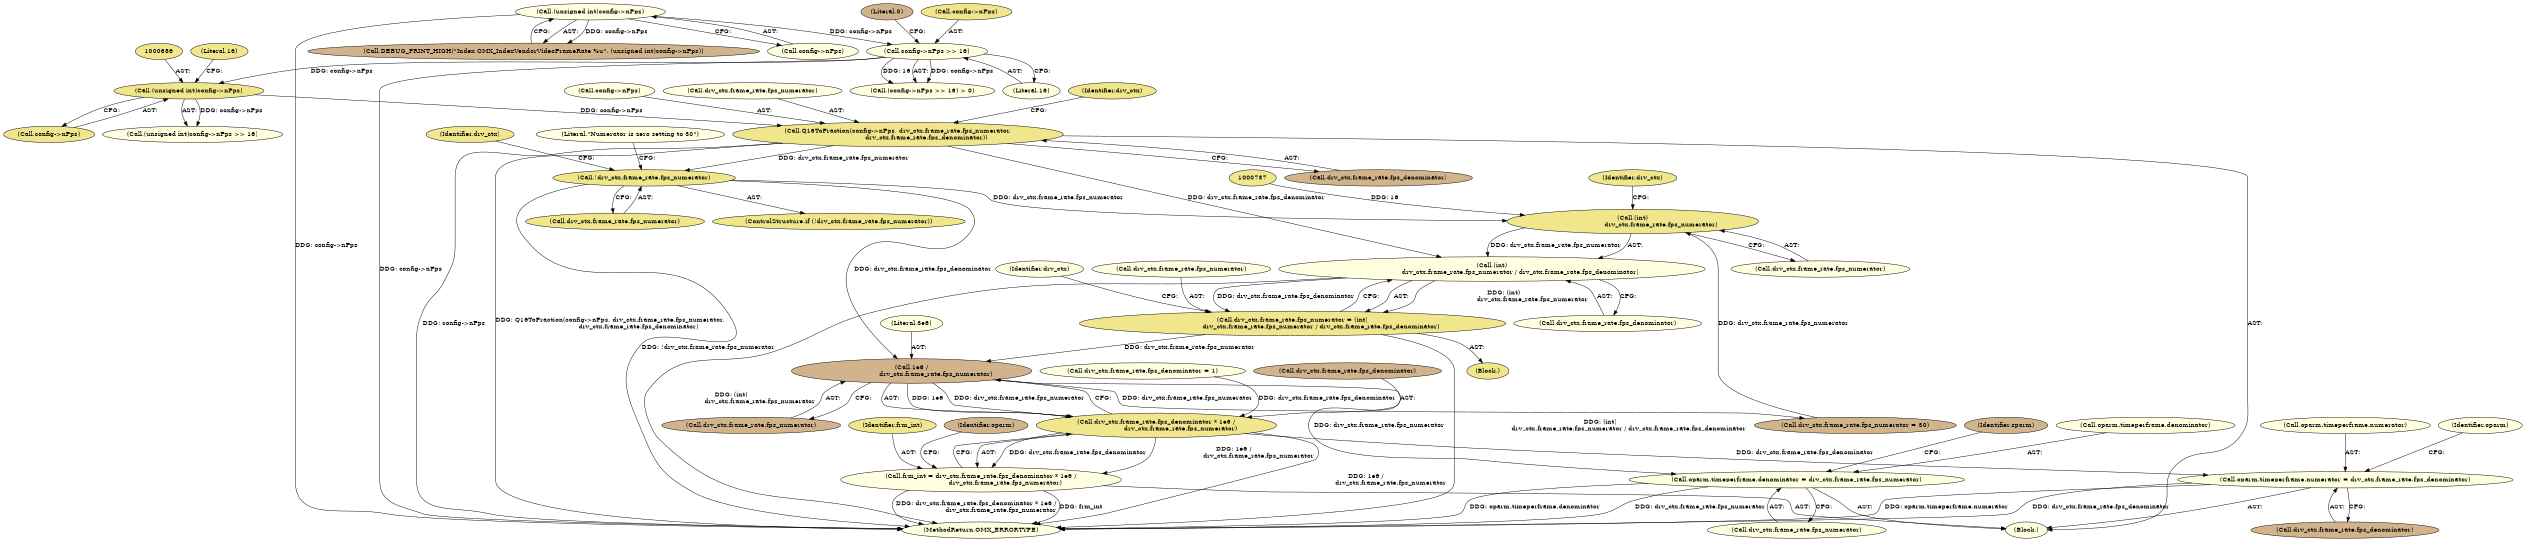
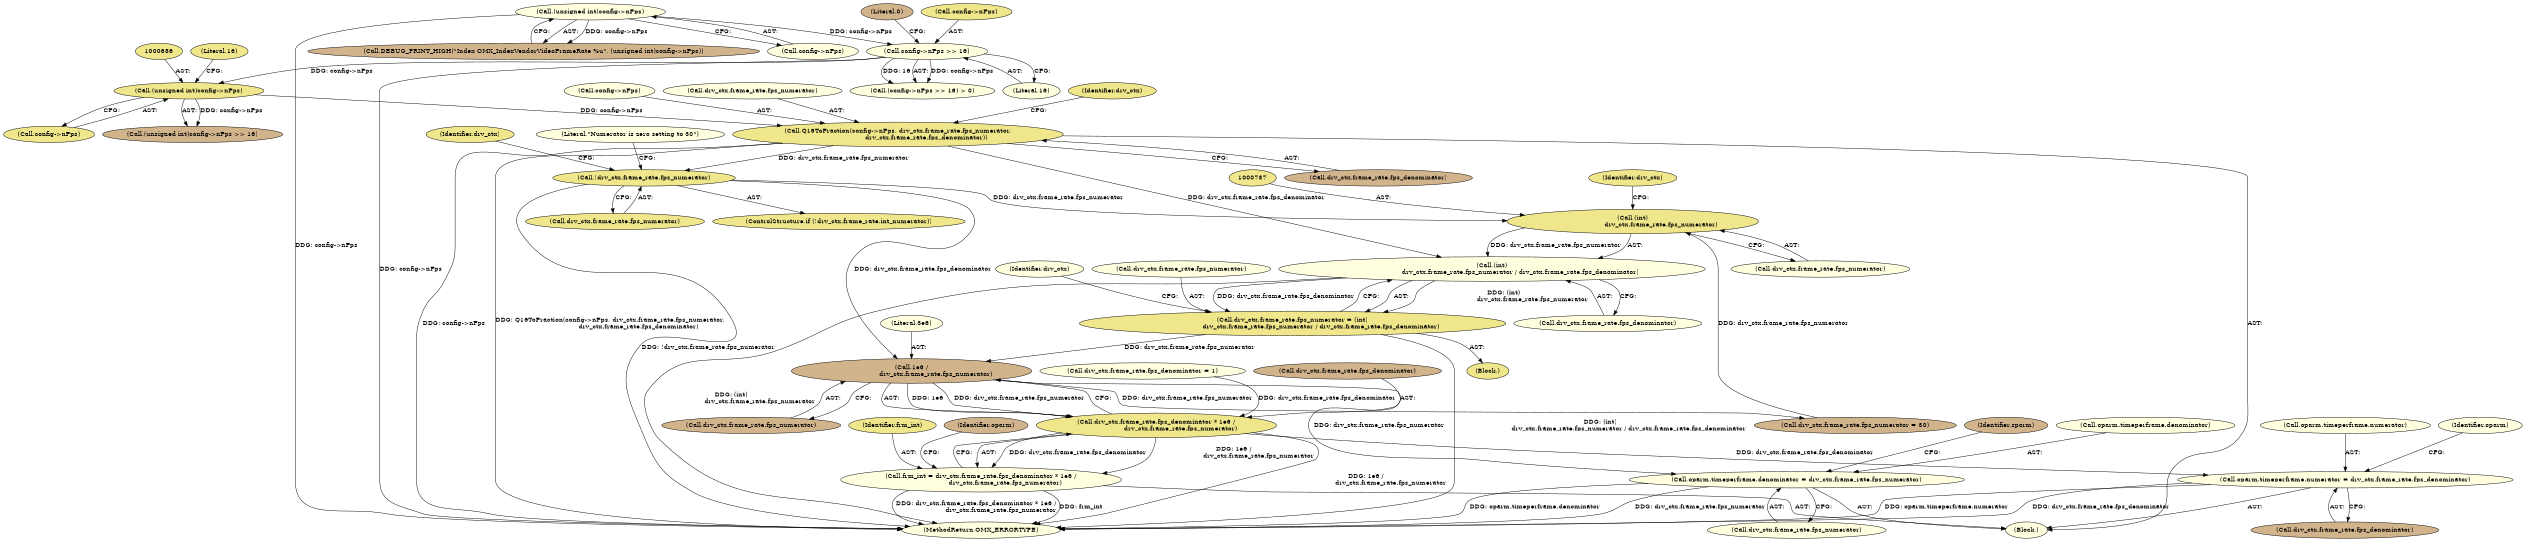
node "(Call,(unsigned int)config->nFps >> 16)": fillcolor lightyellow -> tan
edge "1000737" -> "(Call,(int) drv_ctx.frame_rate.fps_numerator)": label "DDG: 16" -> "AST: "
node "(ControlStructure,if (!drv_ctx.frame_rate.fps_numerator))": label "(ControlStructure,if (!drv_ctx.frame_rate.fps_numerator))" -> "(ControlStructure,if (!drv_ctx.frame_rate.int_numerator))"
